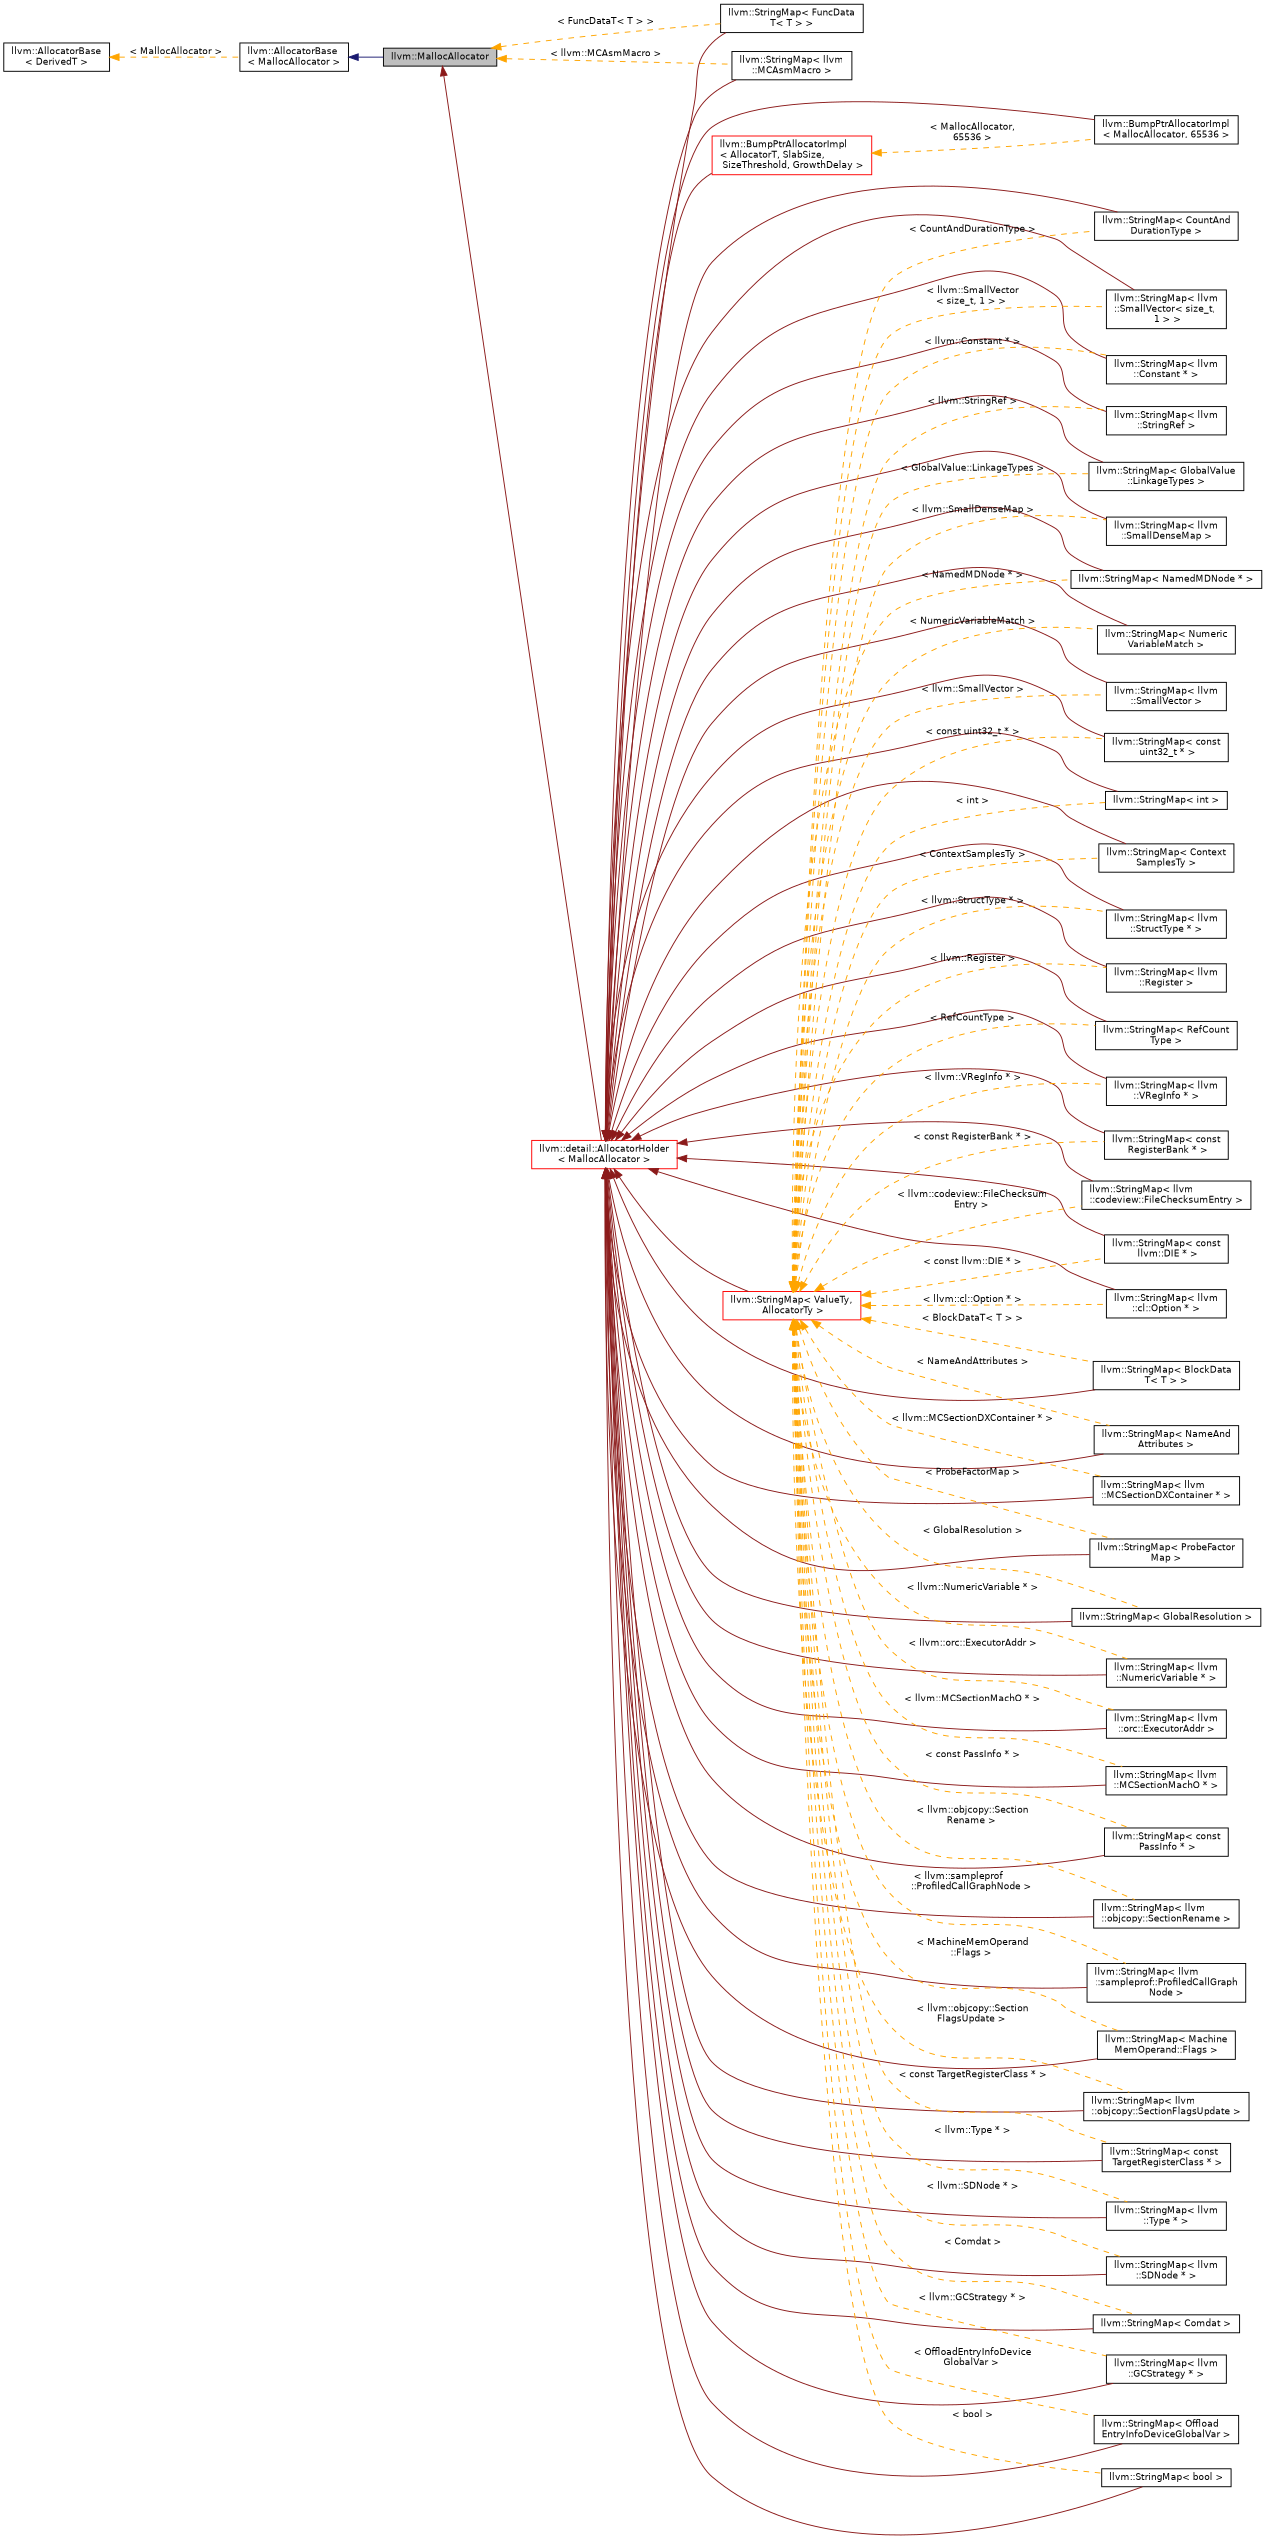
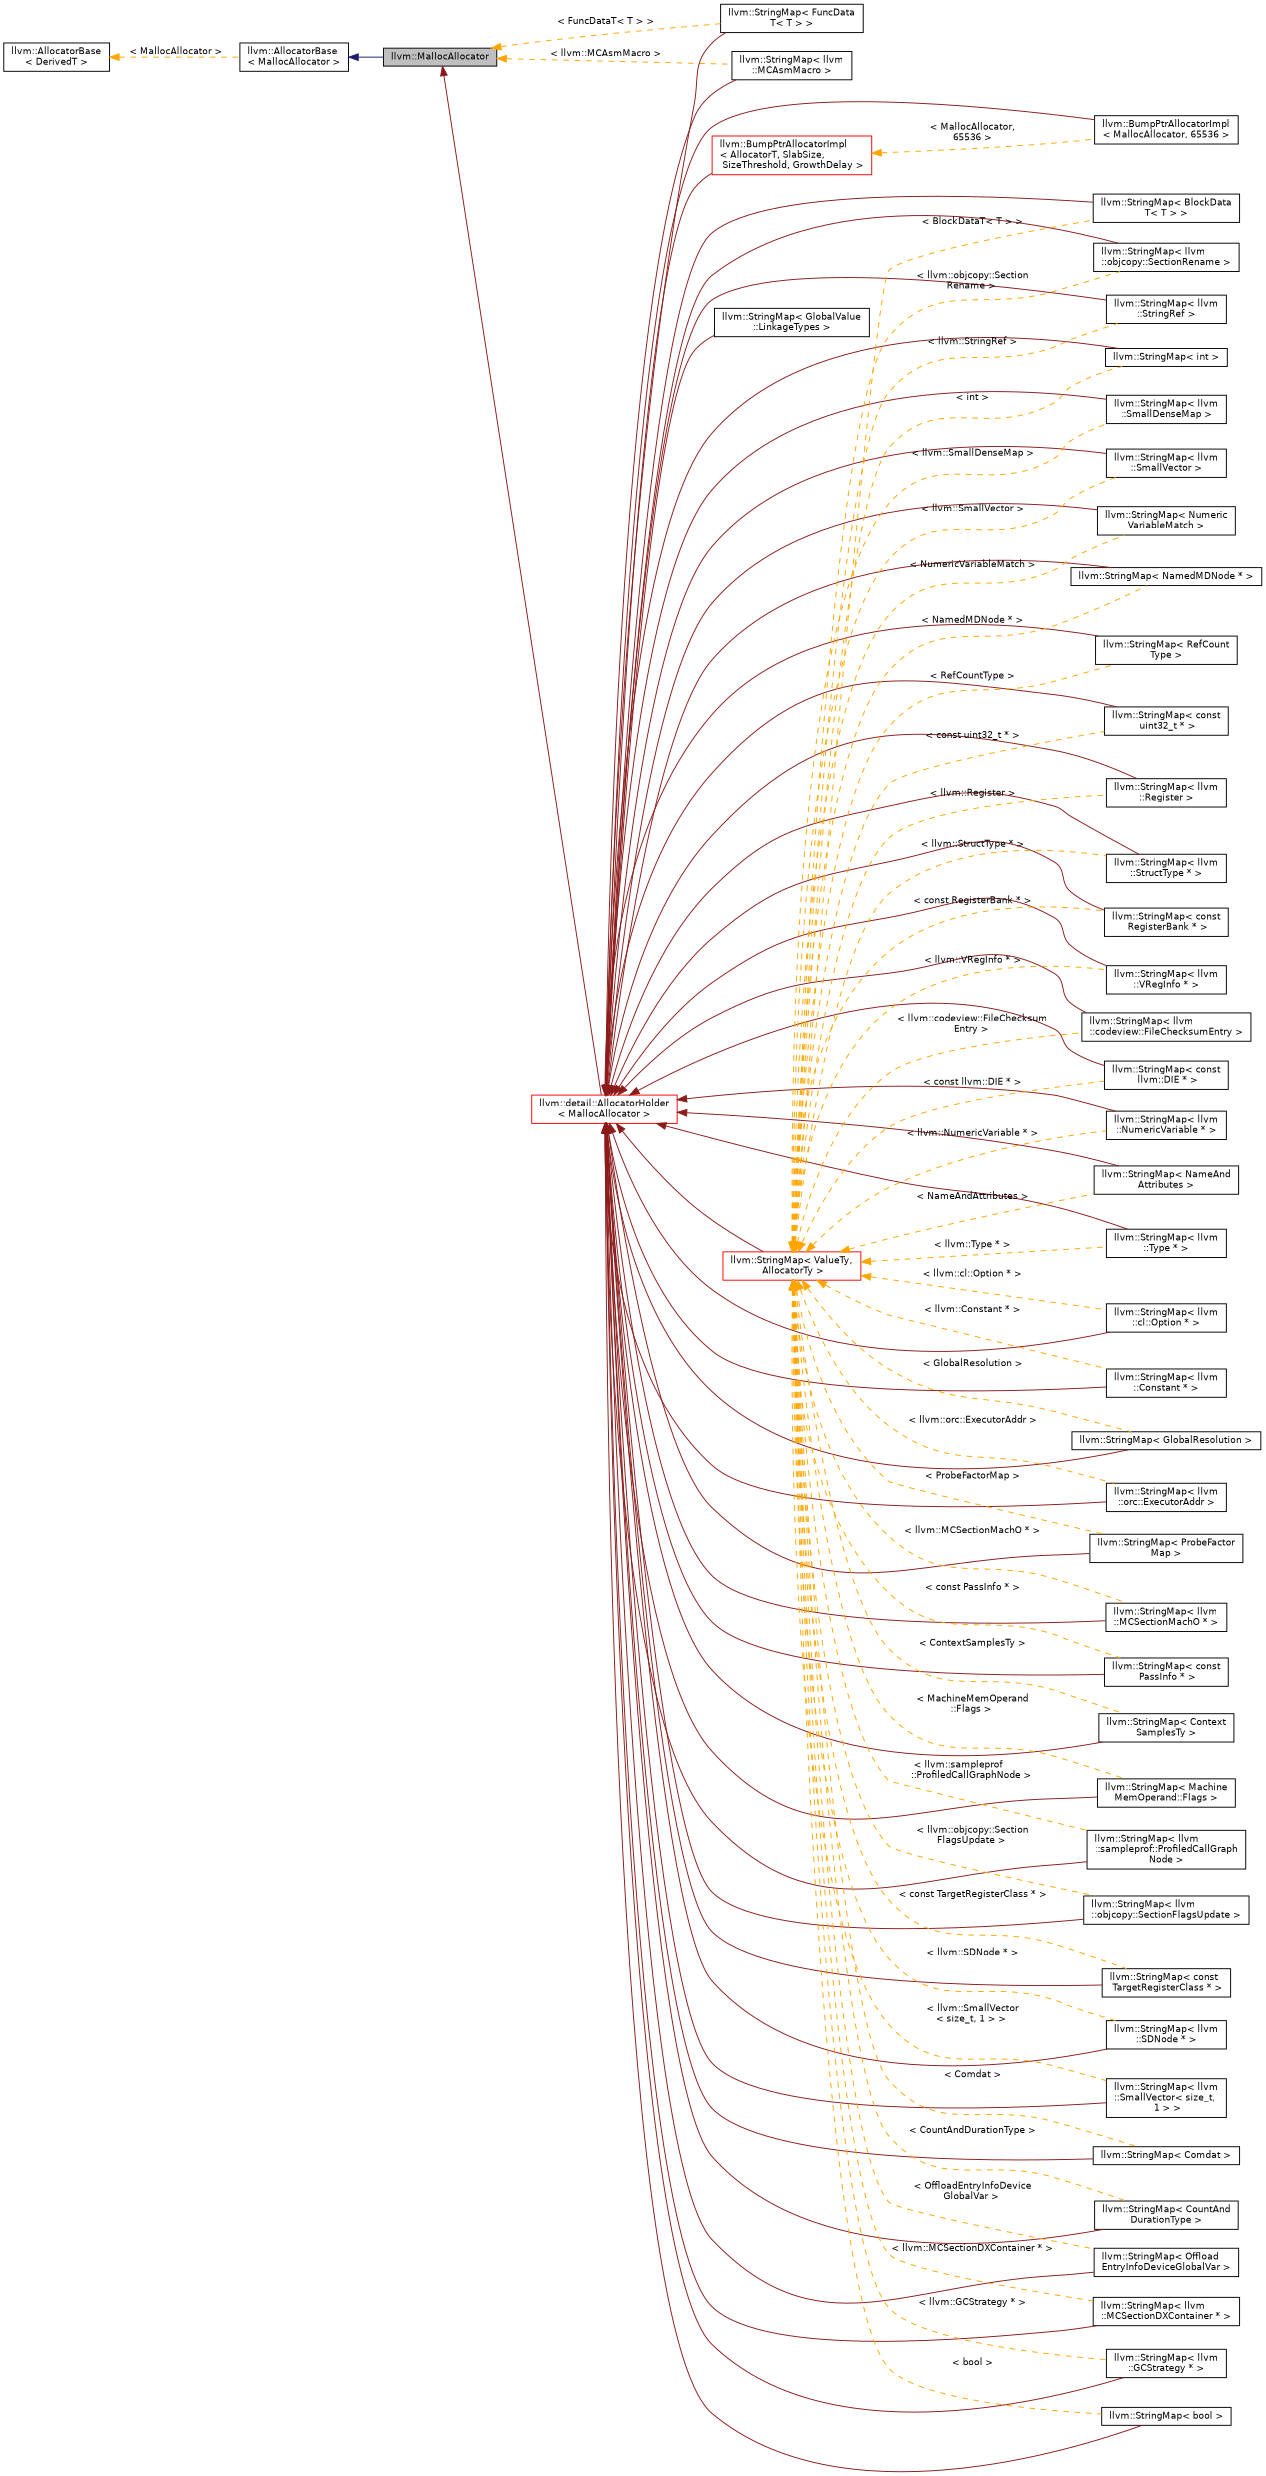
edge "llvm::StringMap< GlobalValue ::LinkageTypes >" -> "llvm::StringMap< ValueTy, AllocatorTy >": removed, label "< GlobalValue::LinkageTypes >"
